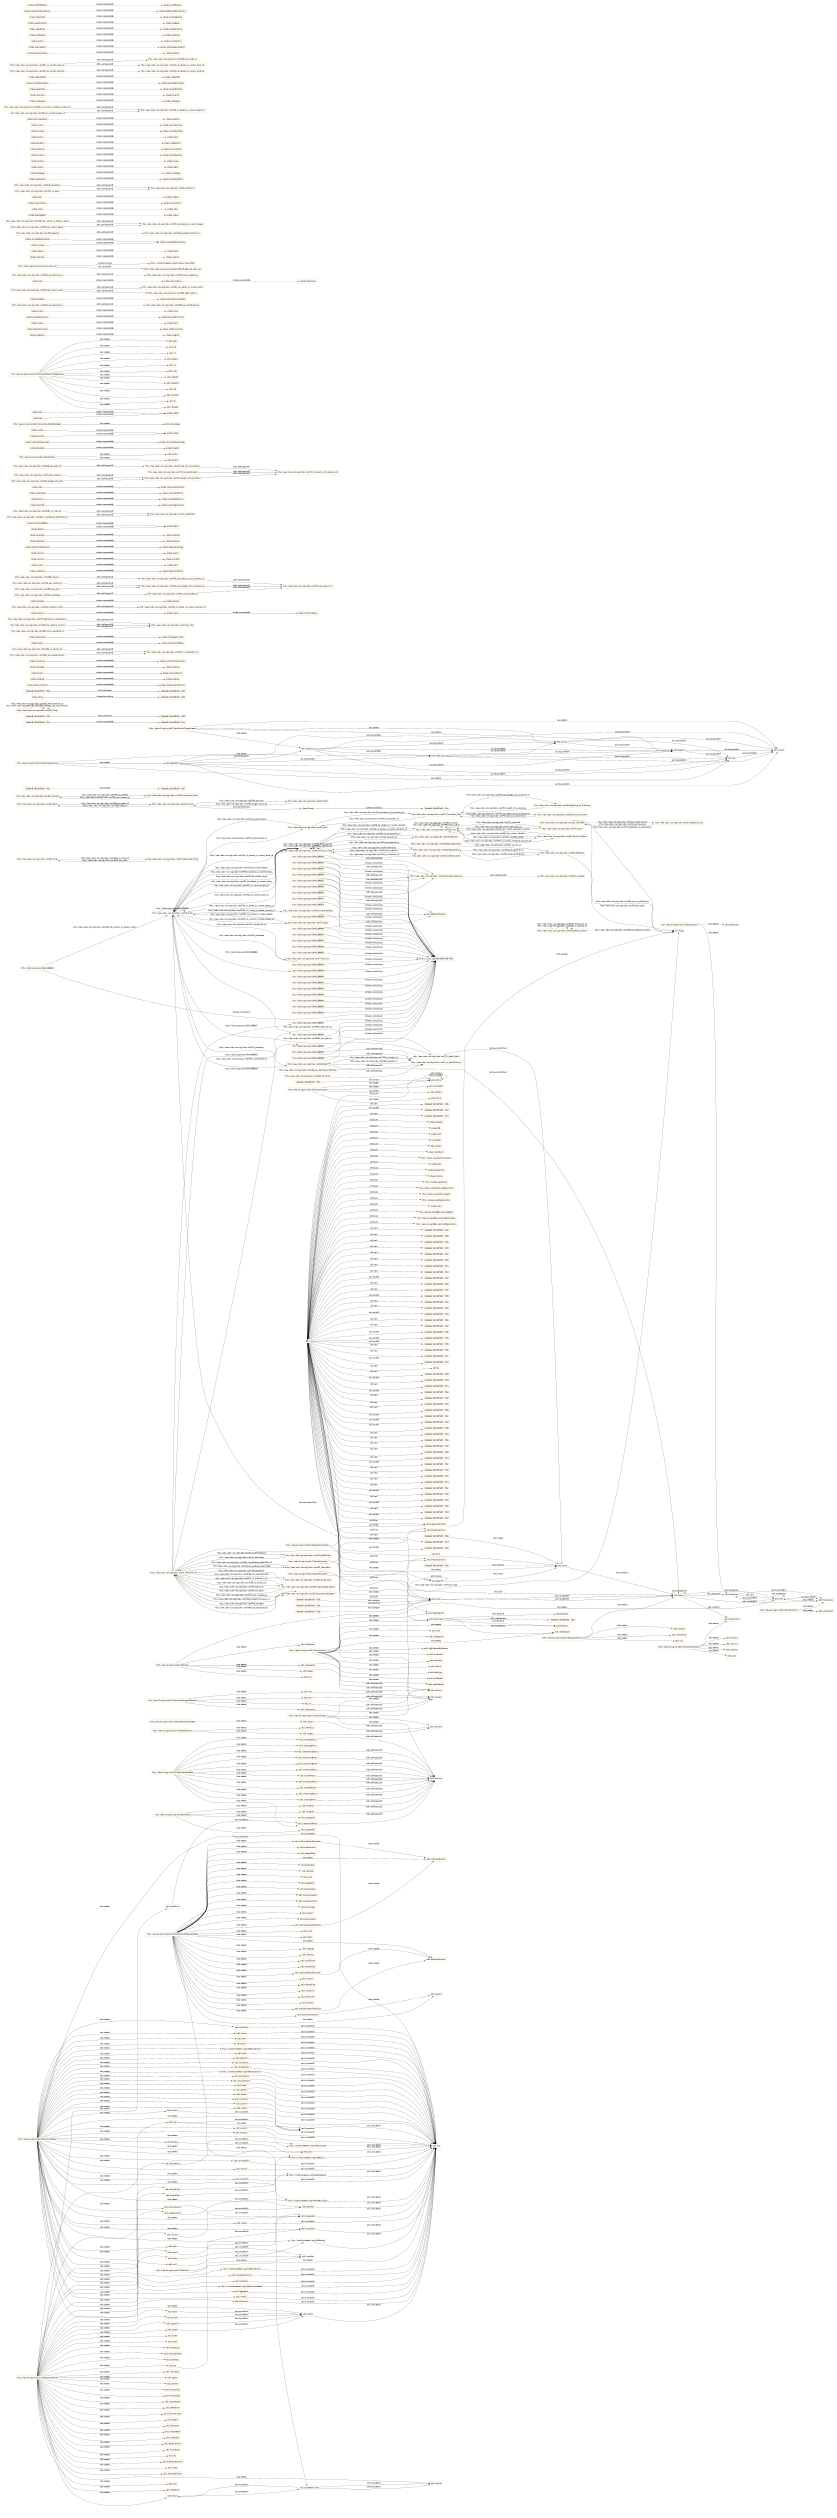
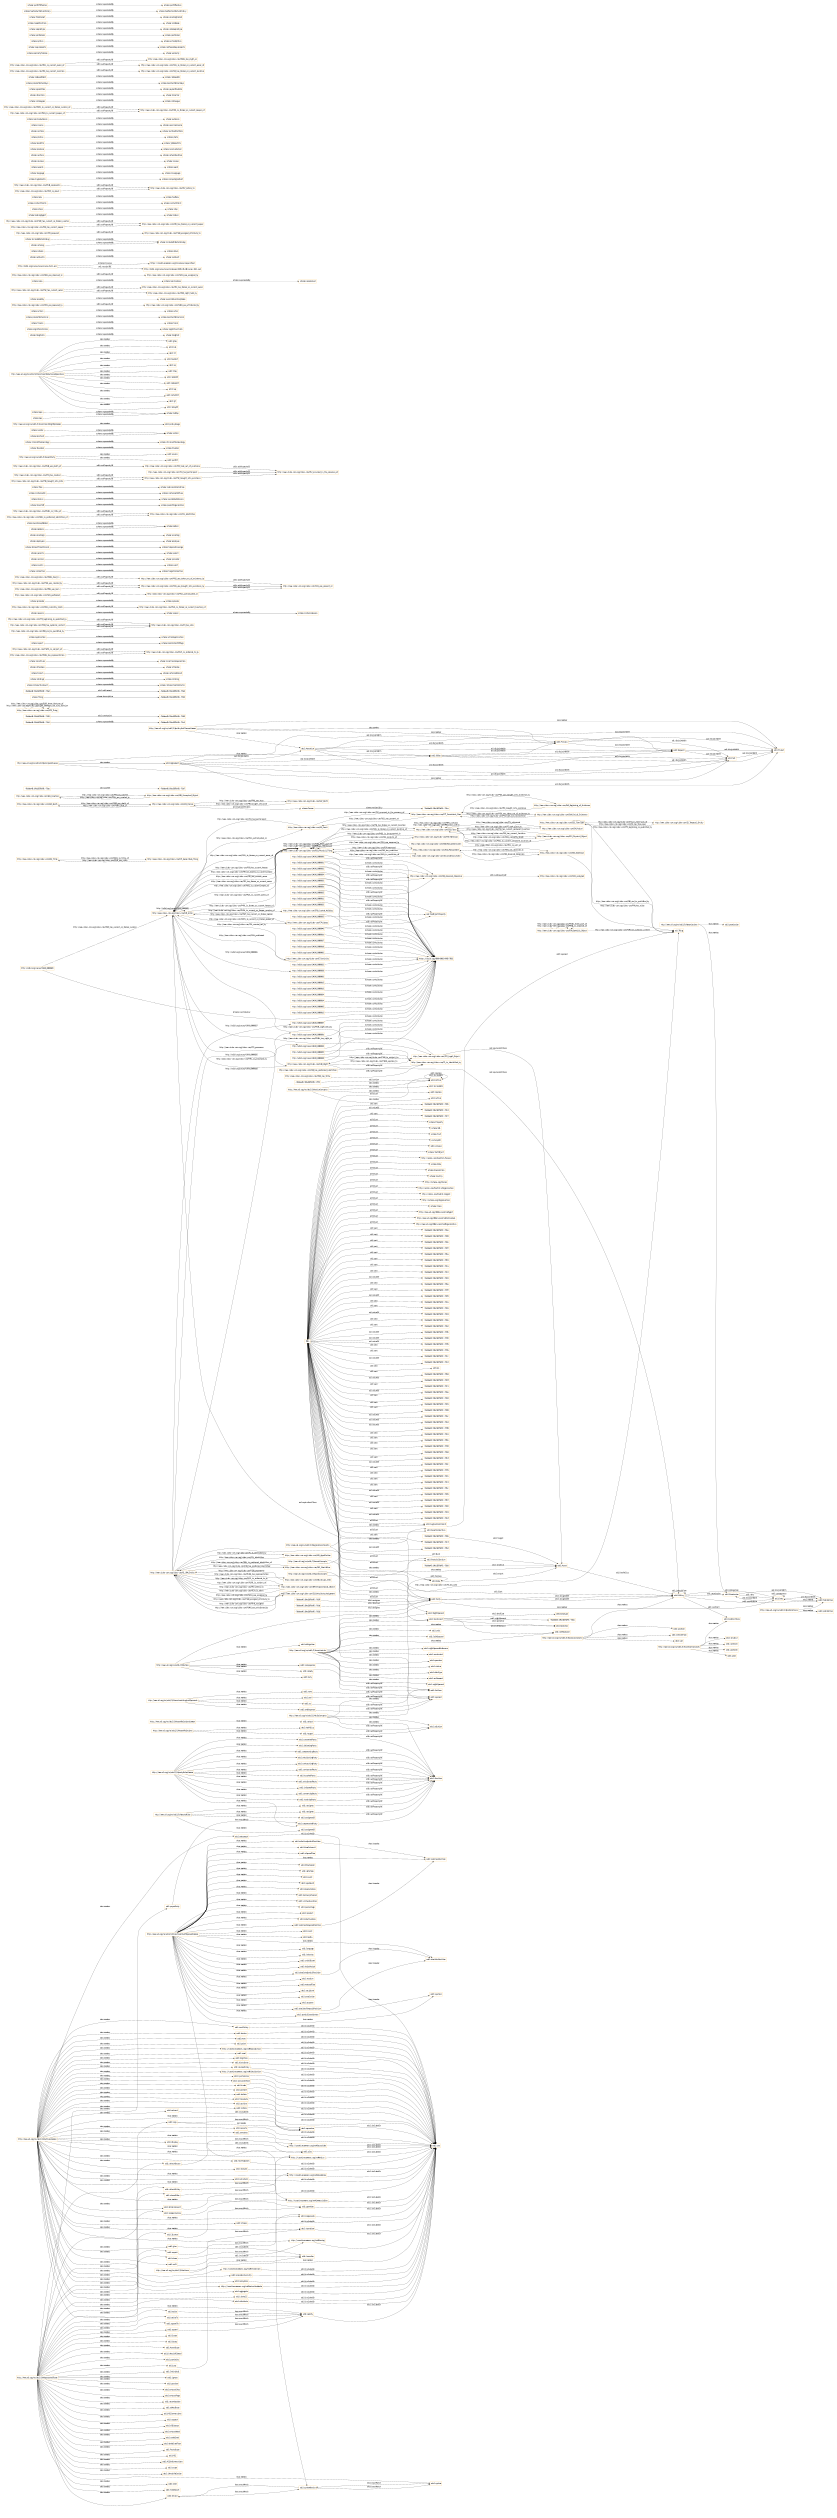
edge "odrl:obtainConsent" -> "odrl:compensate": now "odrl:obtainConsent" -> "odrl:use"
